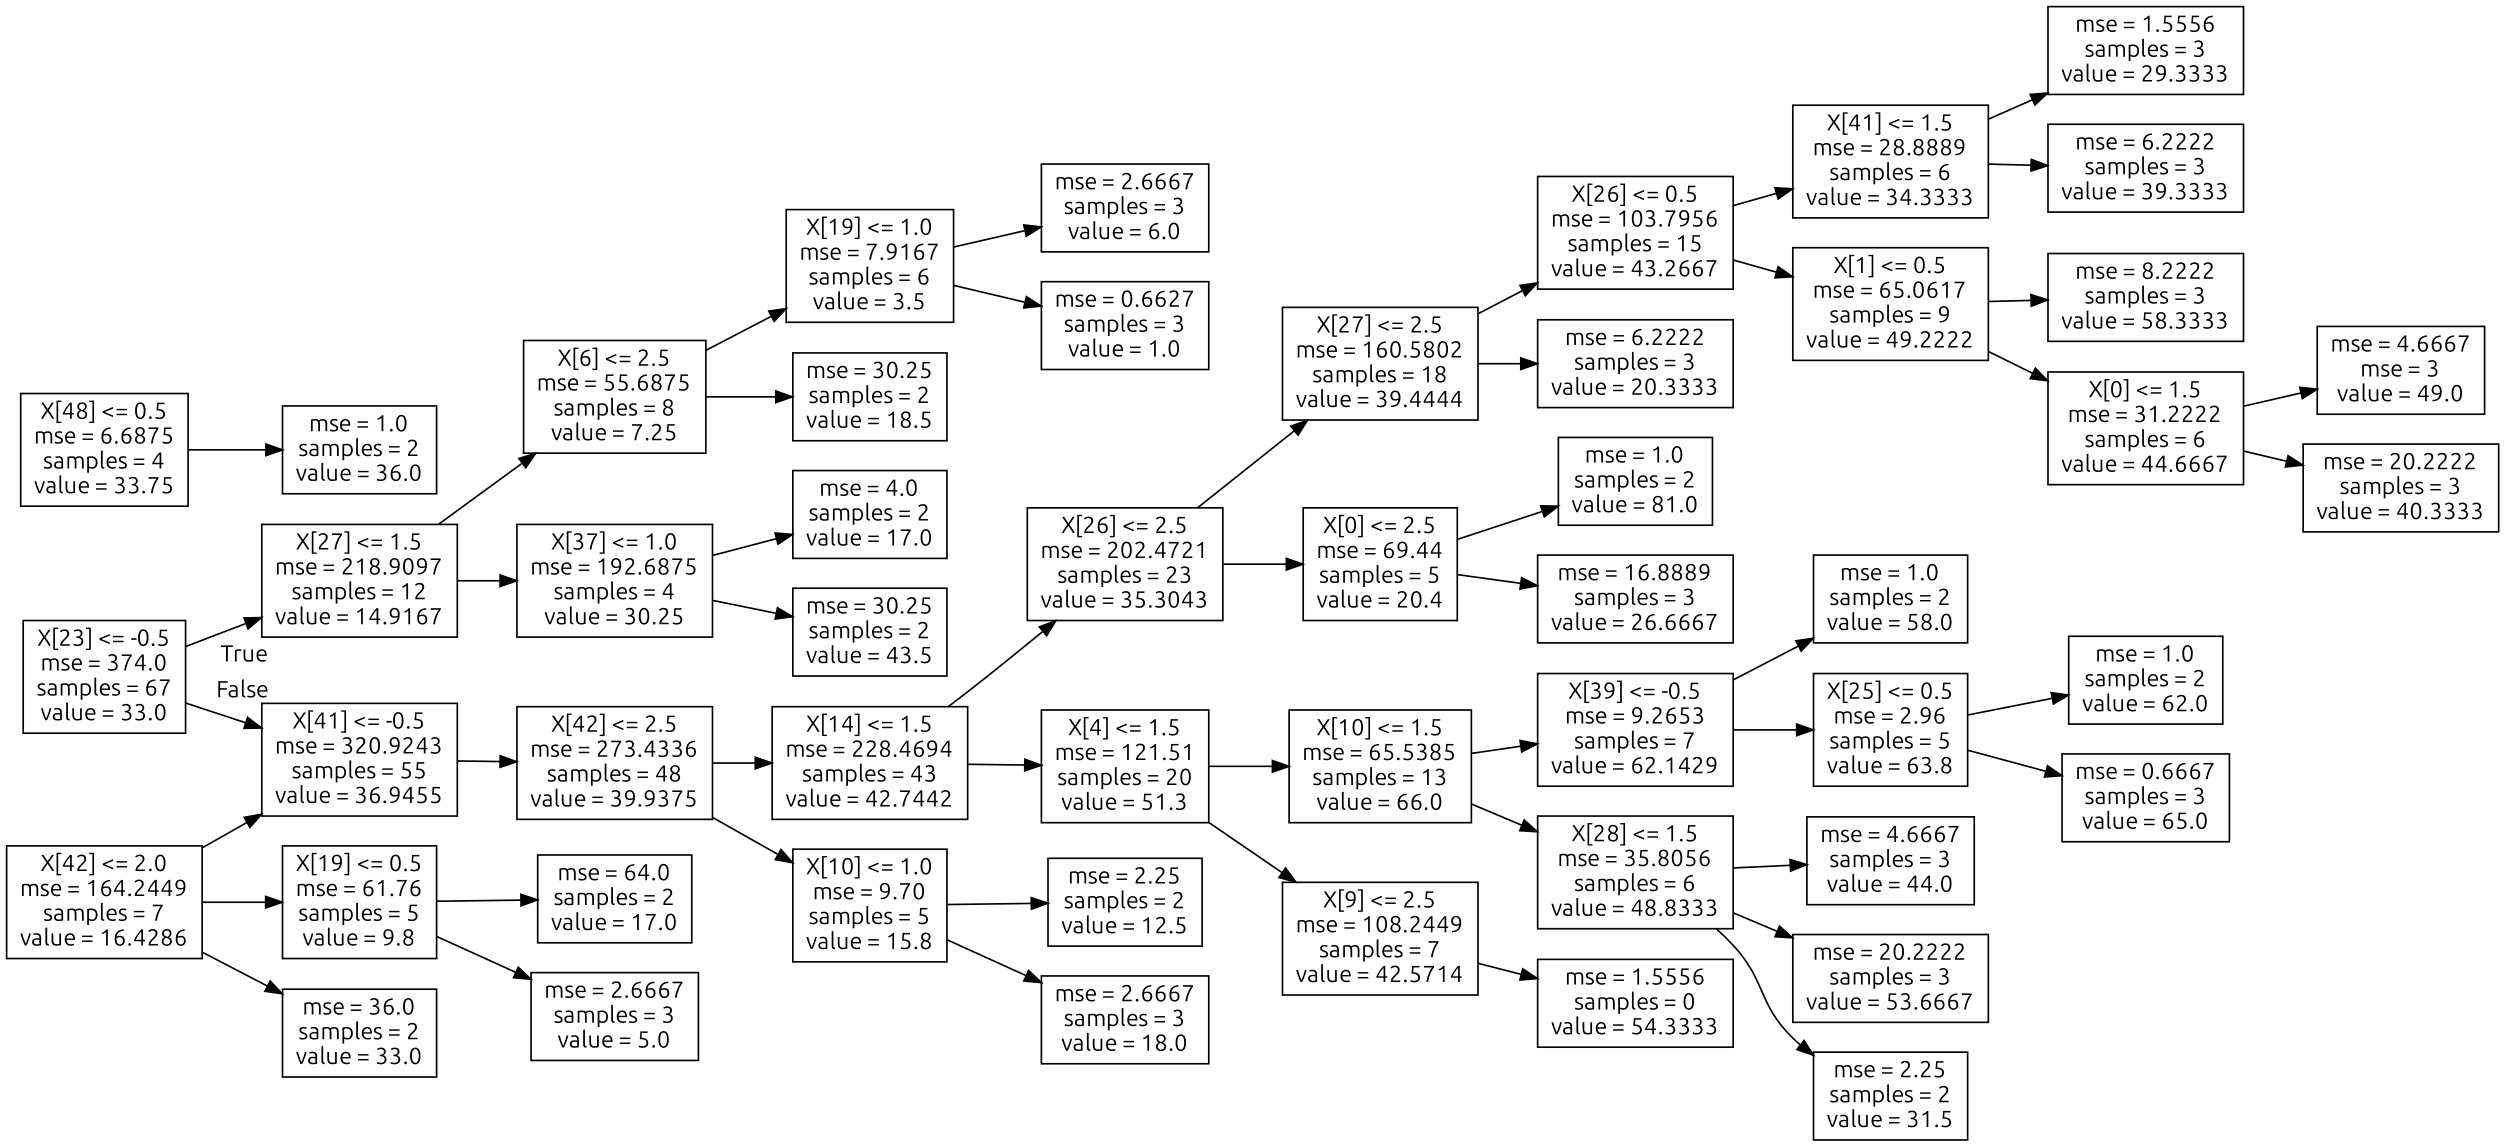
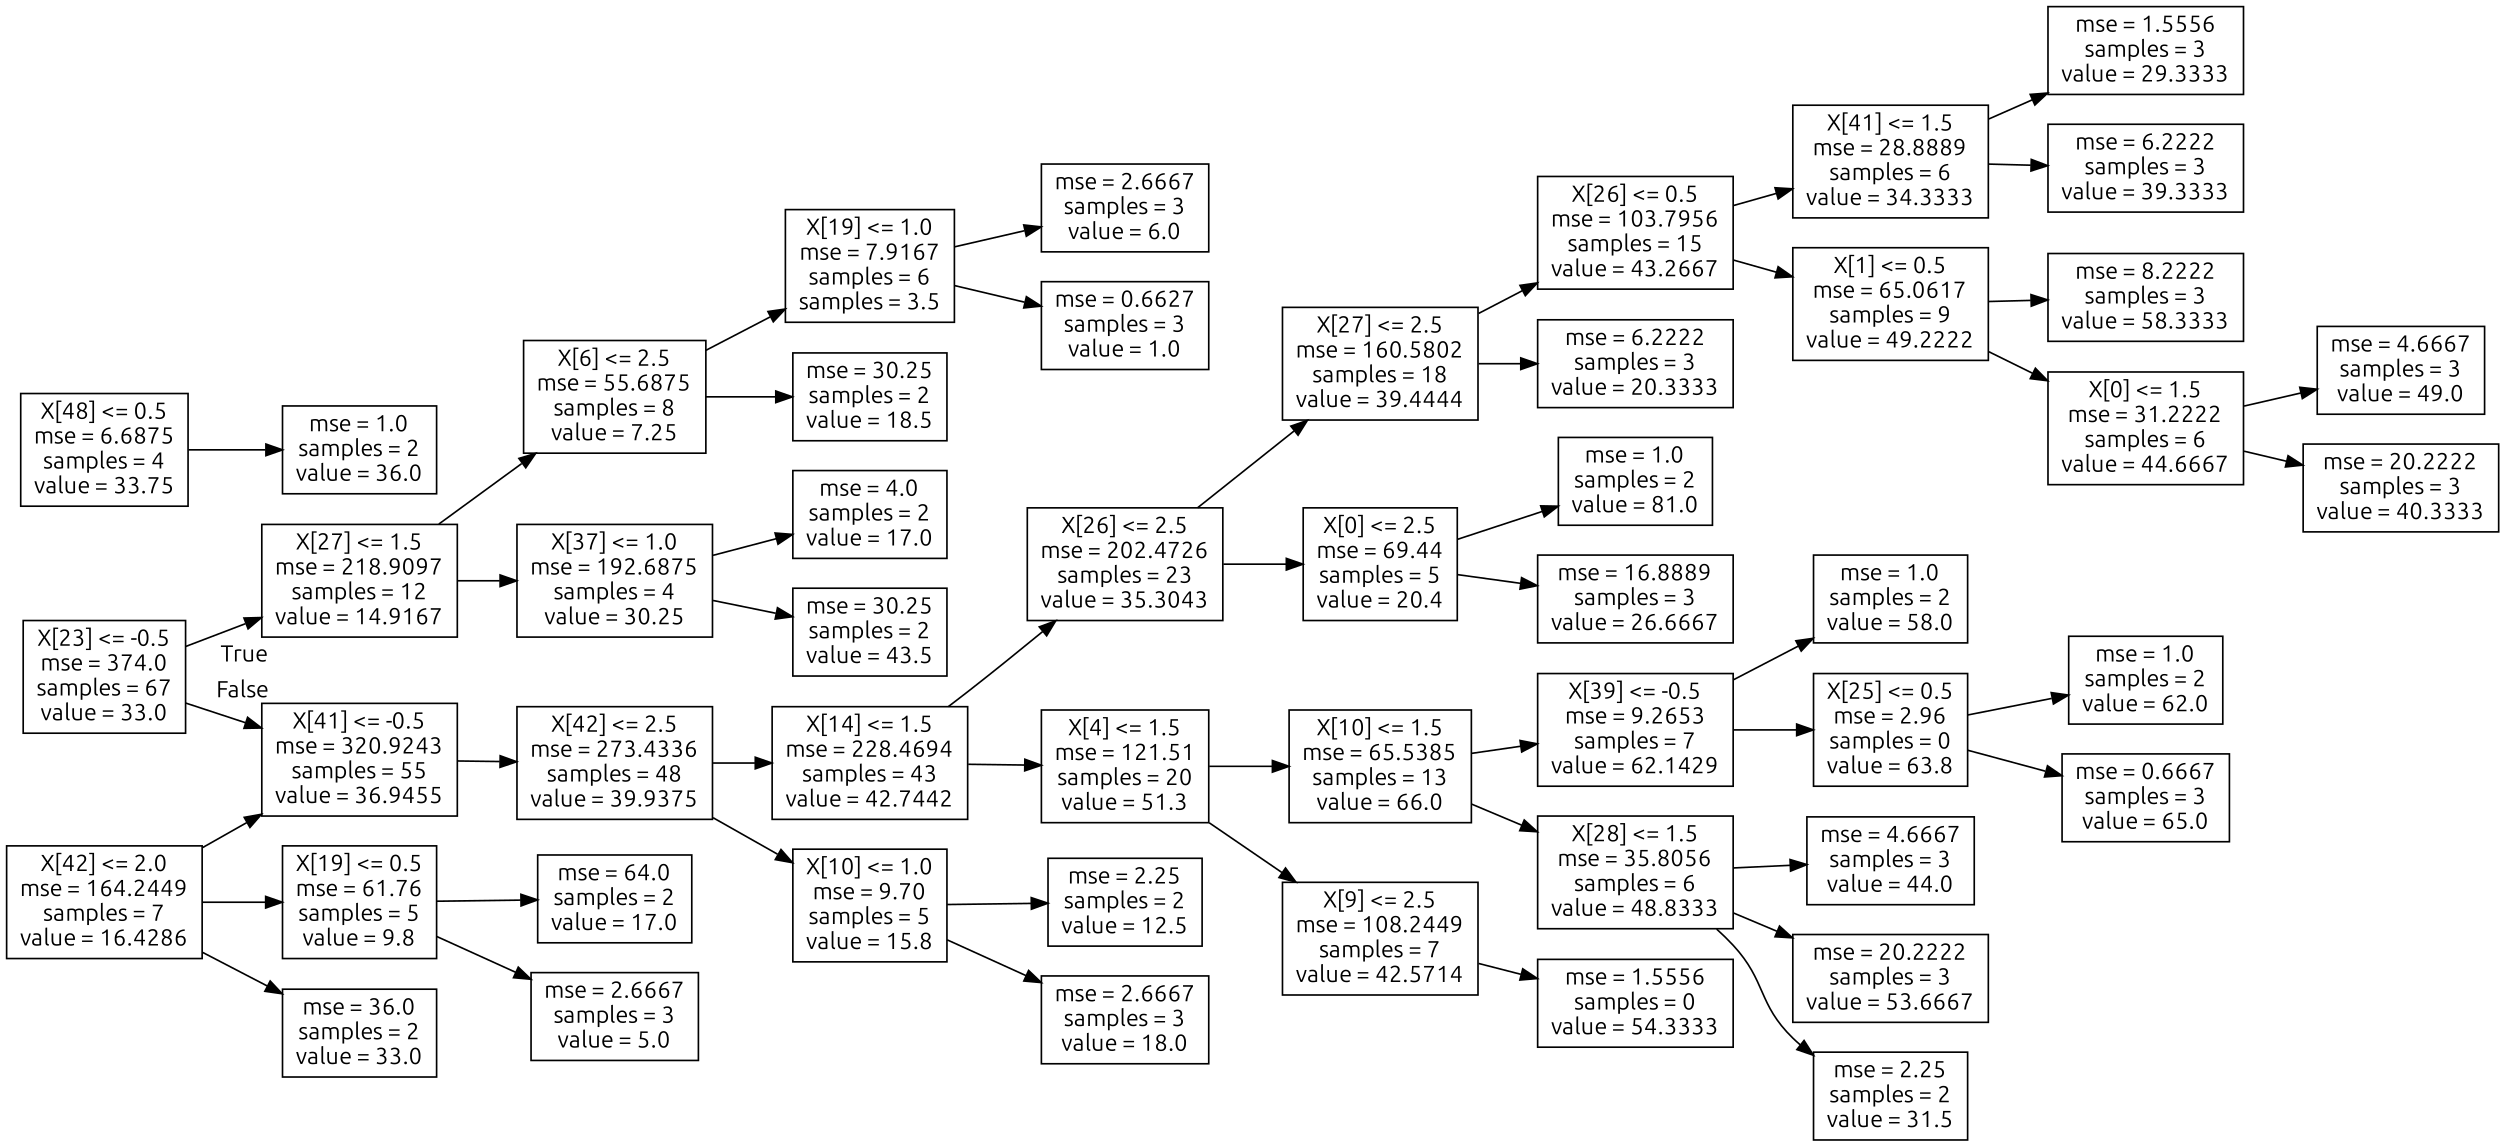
node "X[19] <= 1.0 mse = 7.9167 samples = 6 value = 3.5": label "X[19] <= 1.0 mse = 7.9167 samples = 6 value = 3.5" -> "X[19] <= 1.0 mse = 7.9167 samples = 6 samples = 3.5"
node "mse = 4.6667 mse = 3 value = 49.0": label "mse = 4.6667 mse = 3 value = 49.0" -> "mse = 4.6667 samples = 3 value = 49.0"
node "X[26] <= 2.5 mse = 202.4721 samples = 23 value = 35.3043": label "X[26] <= 2.5 mse = 202.4721 samples = 23 value = 35.3043" -> "X[26] <= 2.5 mse = 202.4726 samples = 23 value = 35.3043"
node "X[25] <= 0.5 mse = 2.96 samples = 5 value = 63.8": label "X[25] <= 0.5 mse = 2.96 samples = 5 value = 63.8" -> "X[25] <= 0.5 mse = 2.96 samples = 0 value = 63.8"
